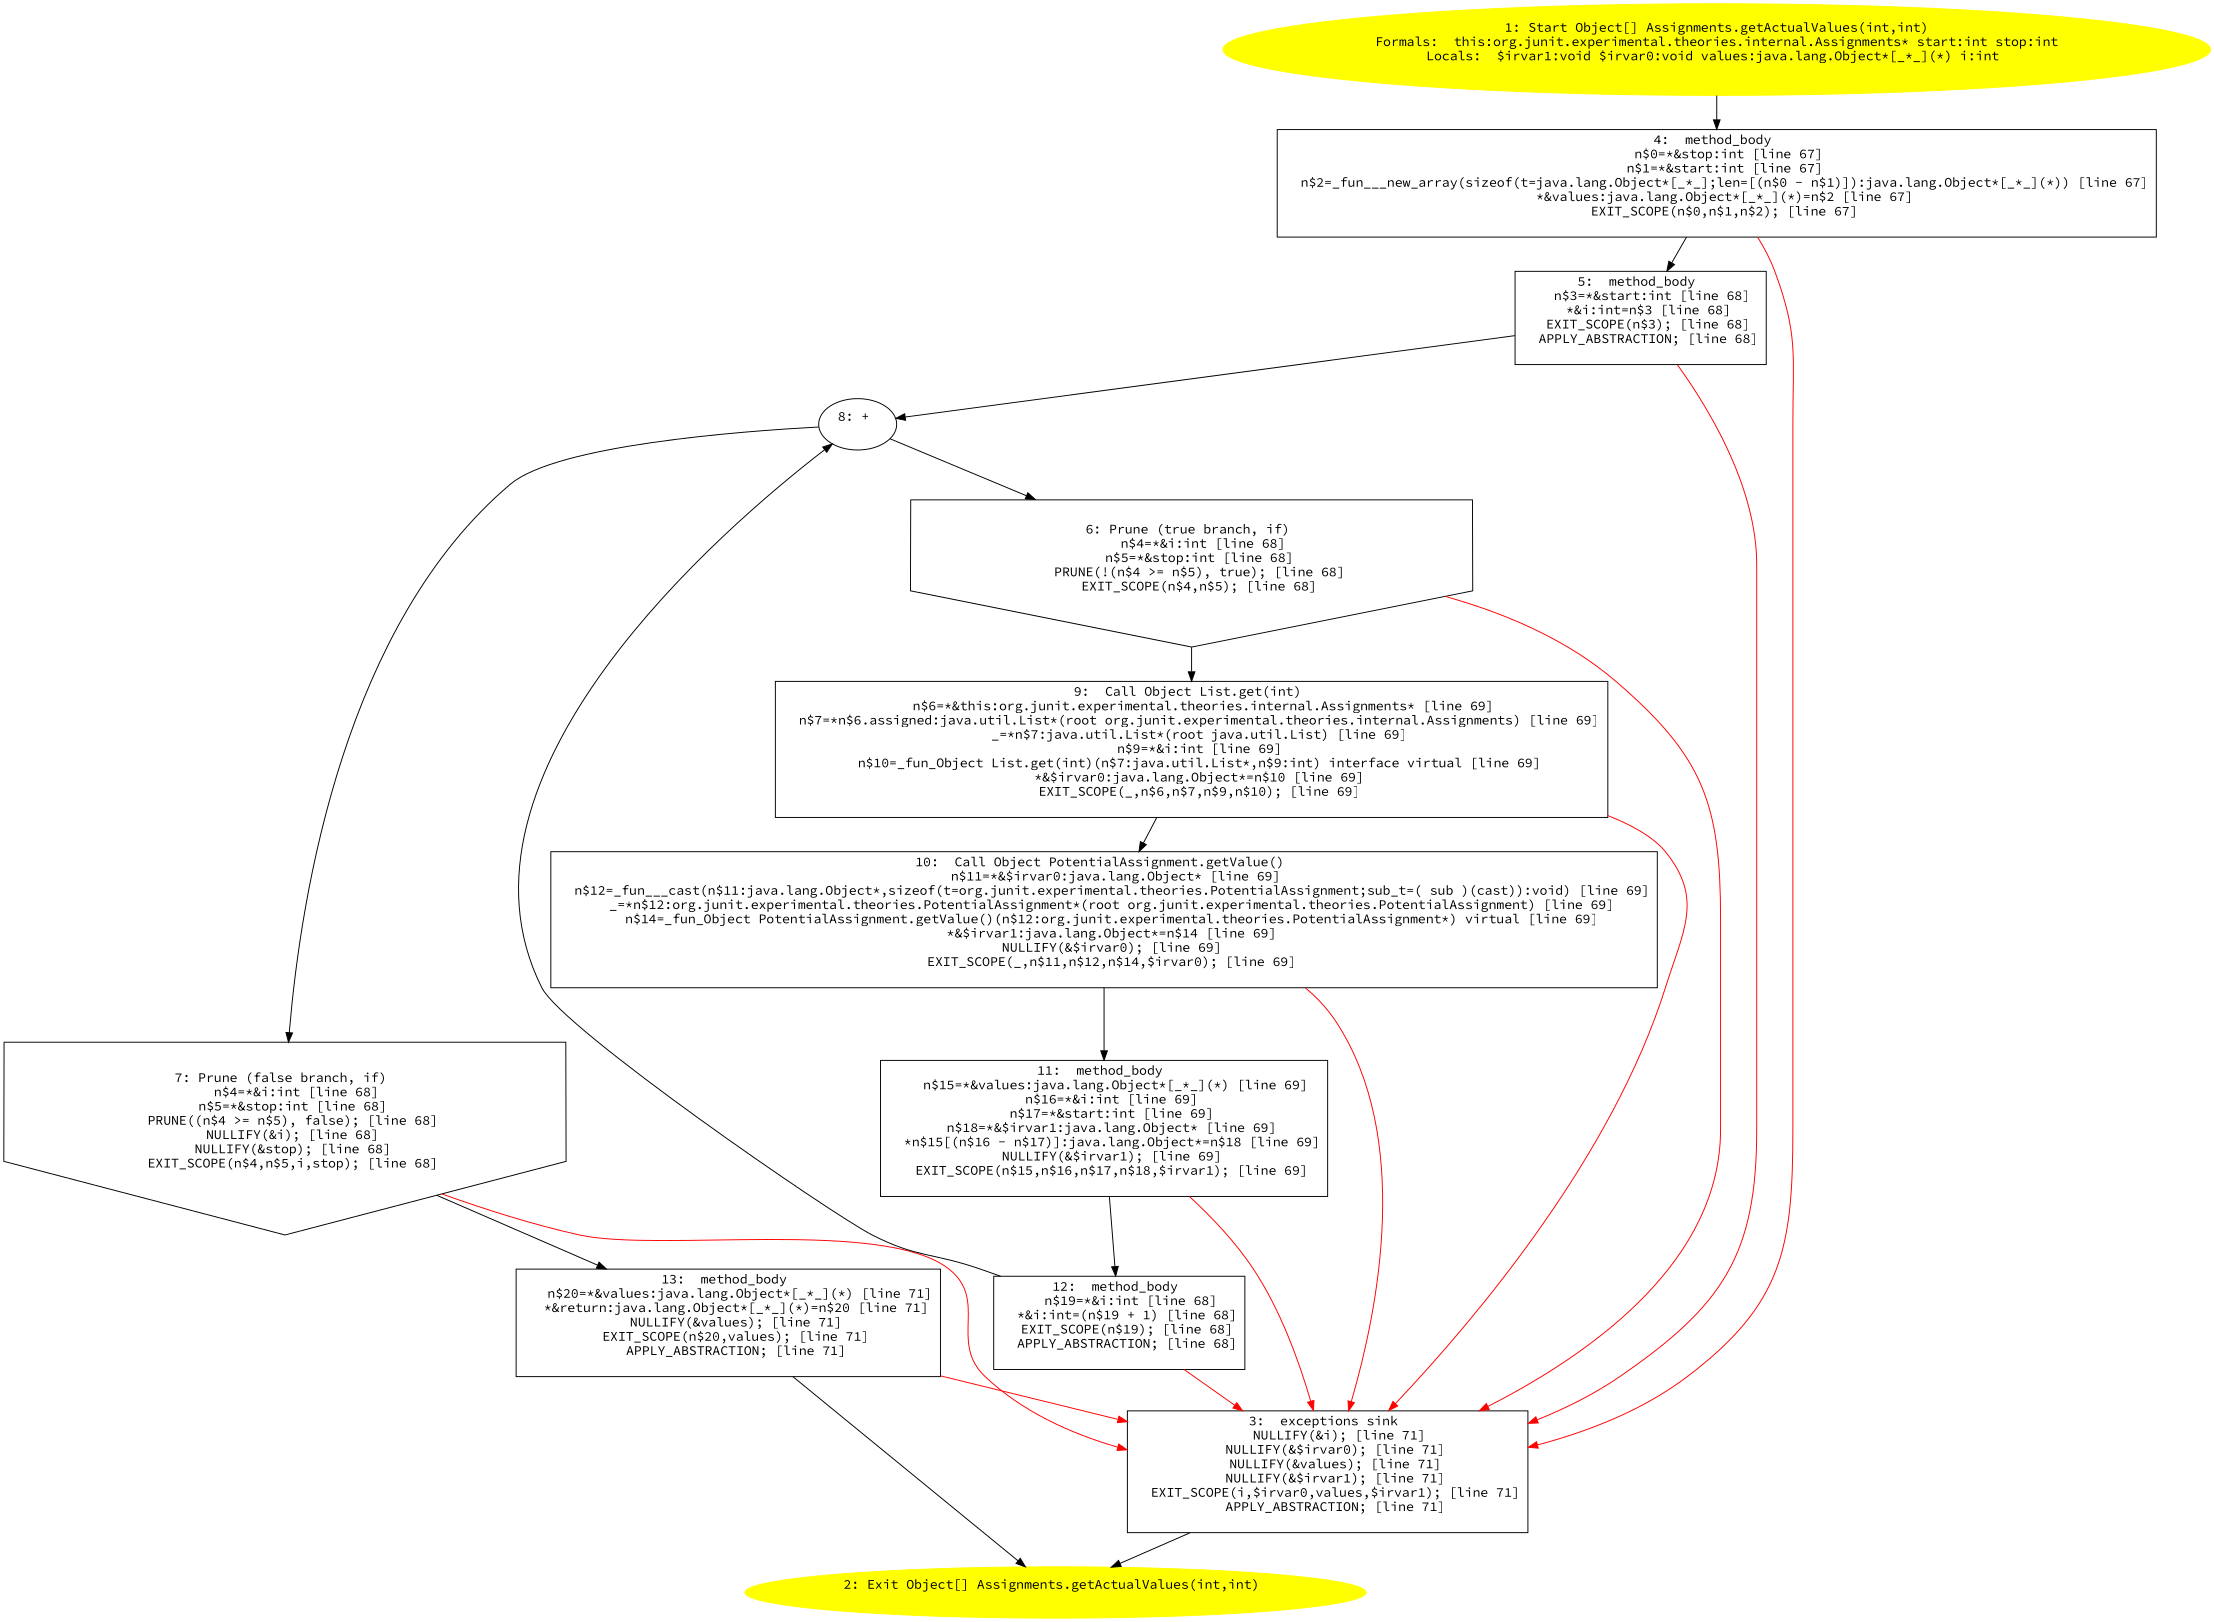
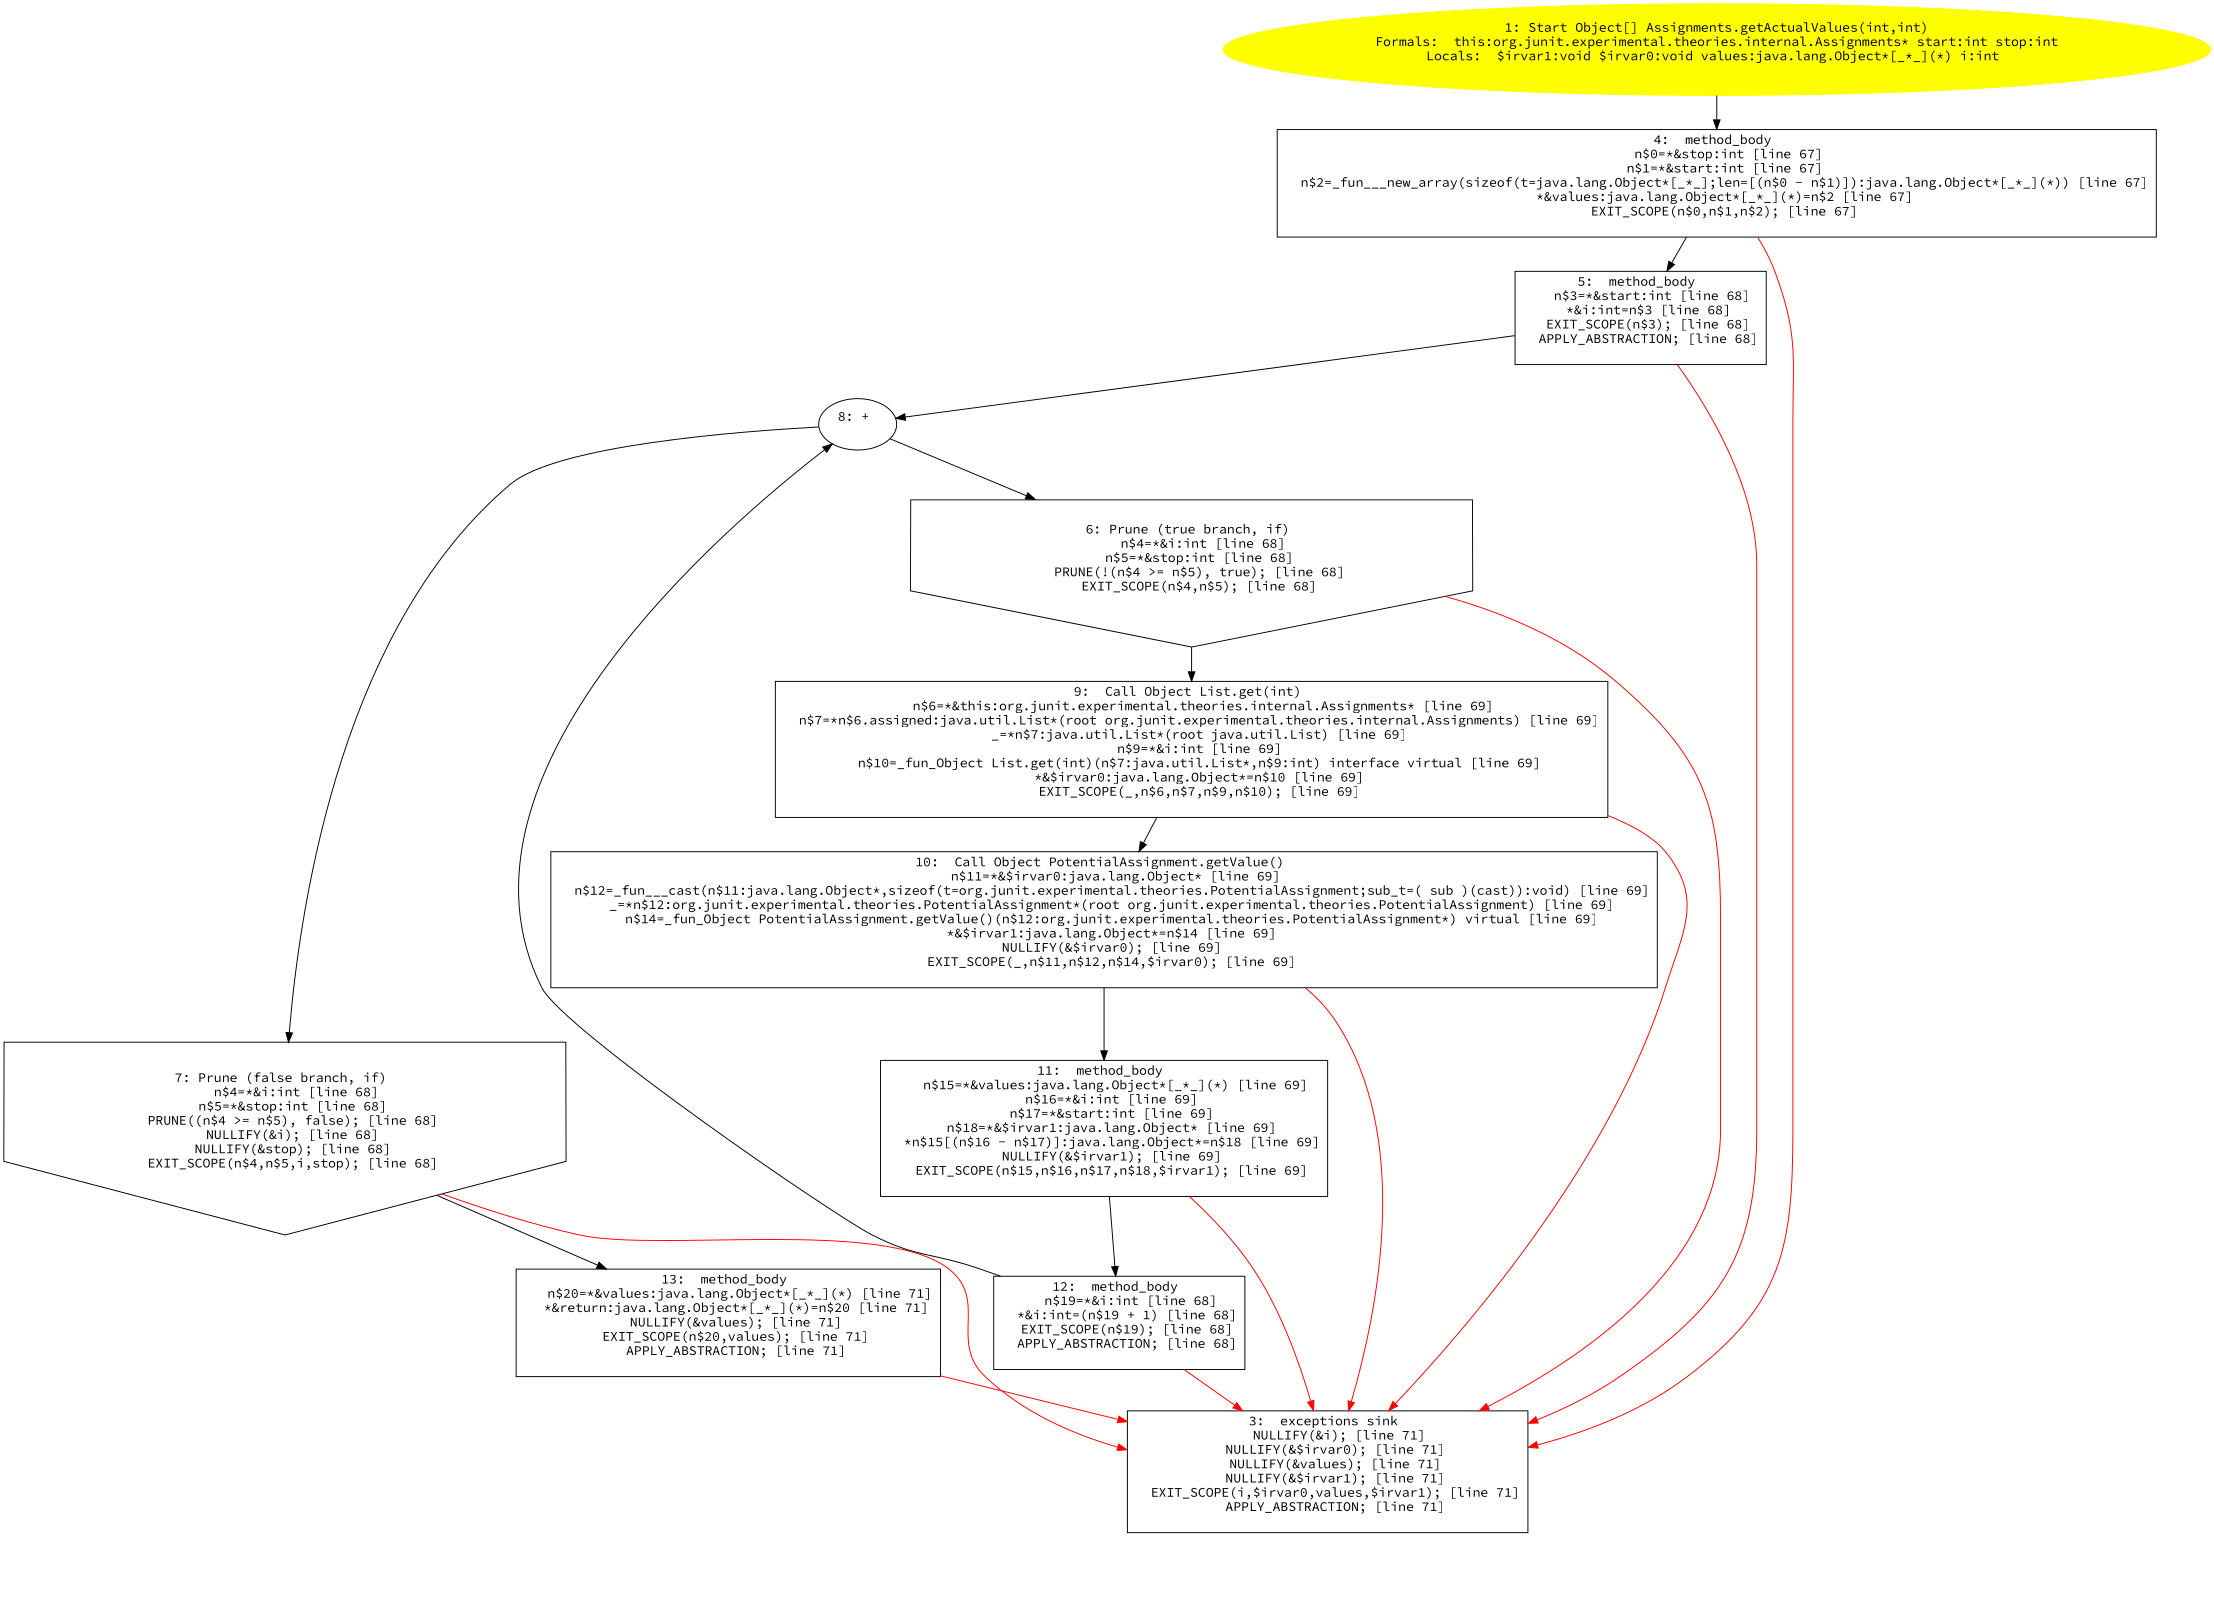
node "2: Exit Object[] Assignments.getActualValues(int,int)": removed
